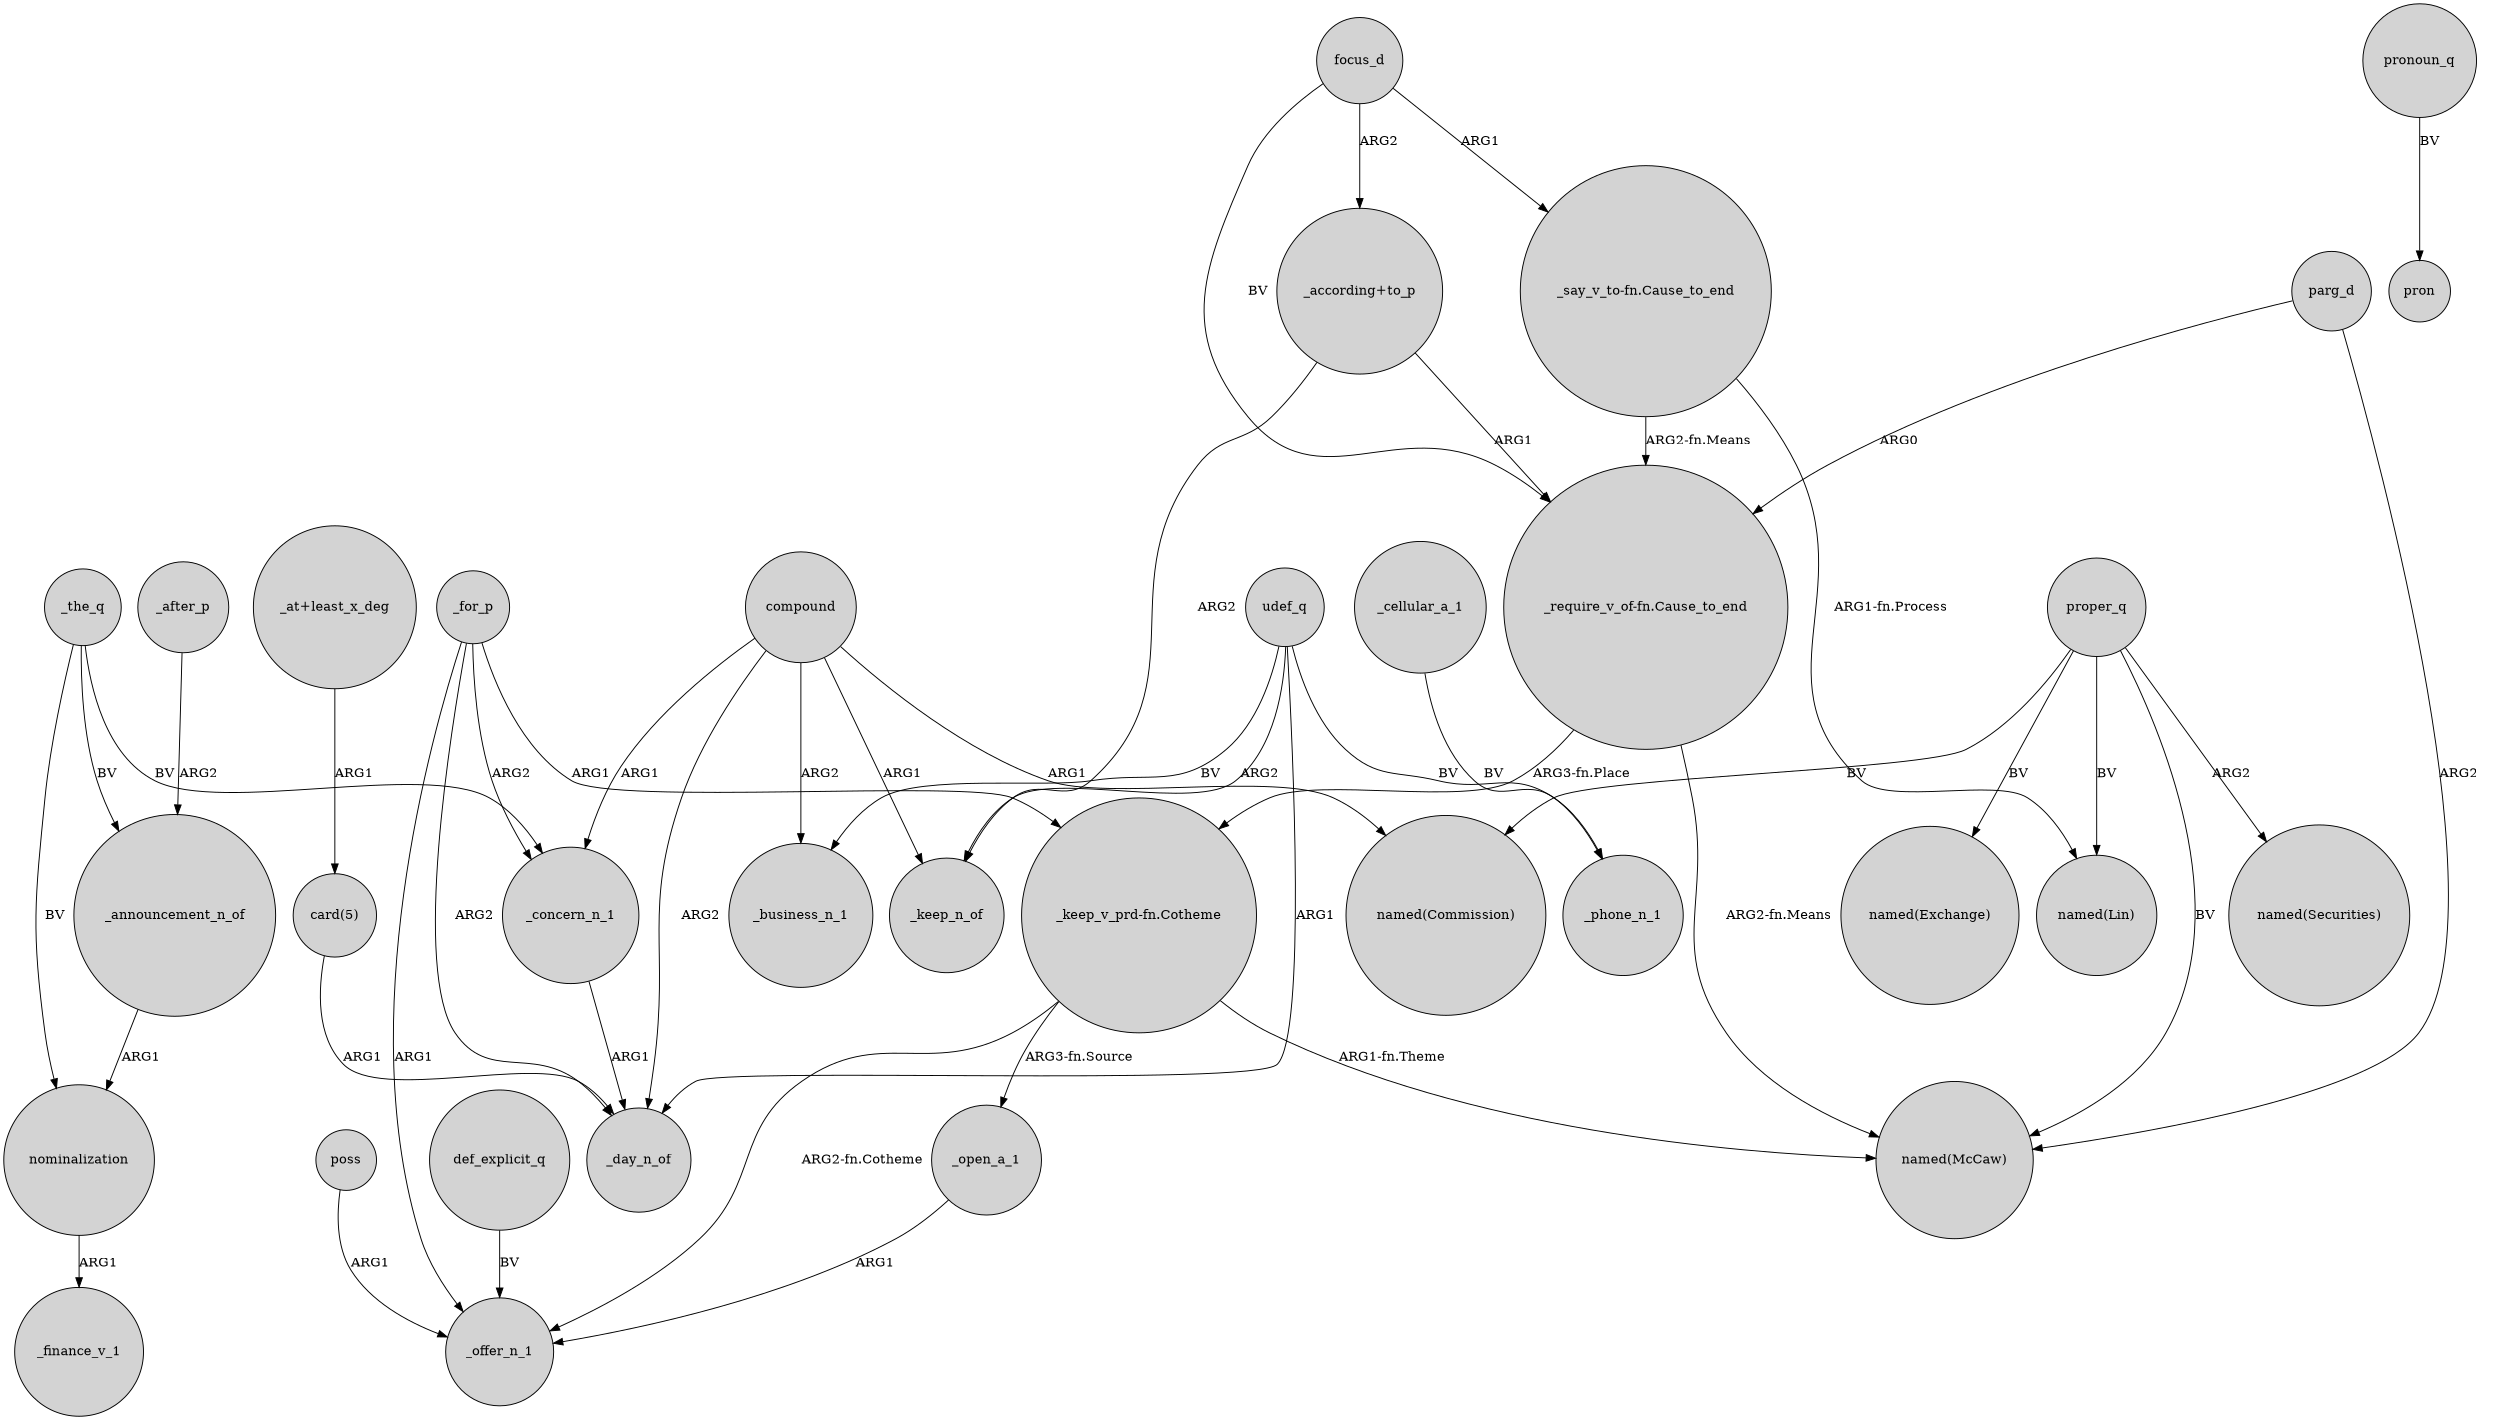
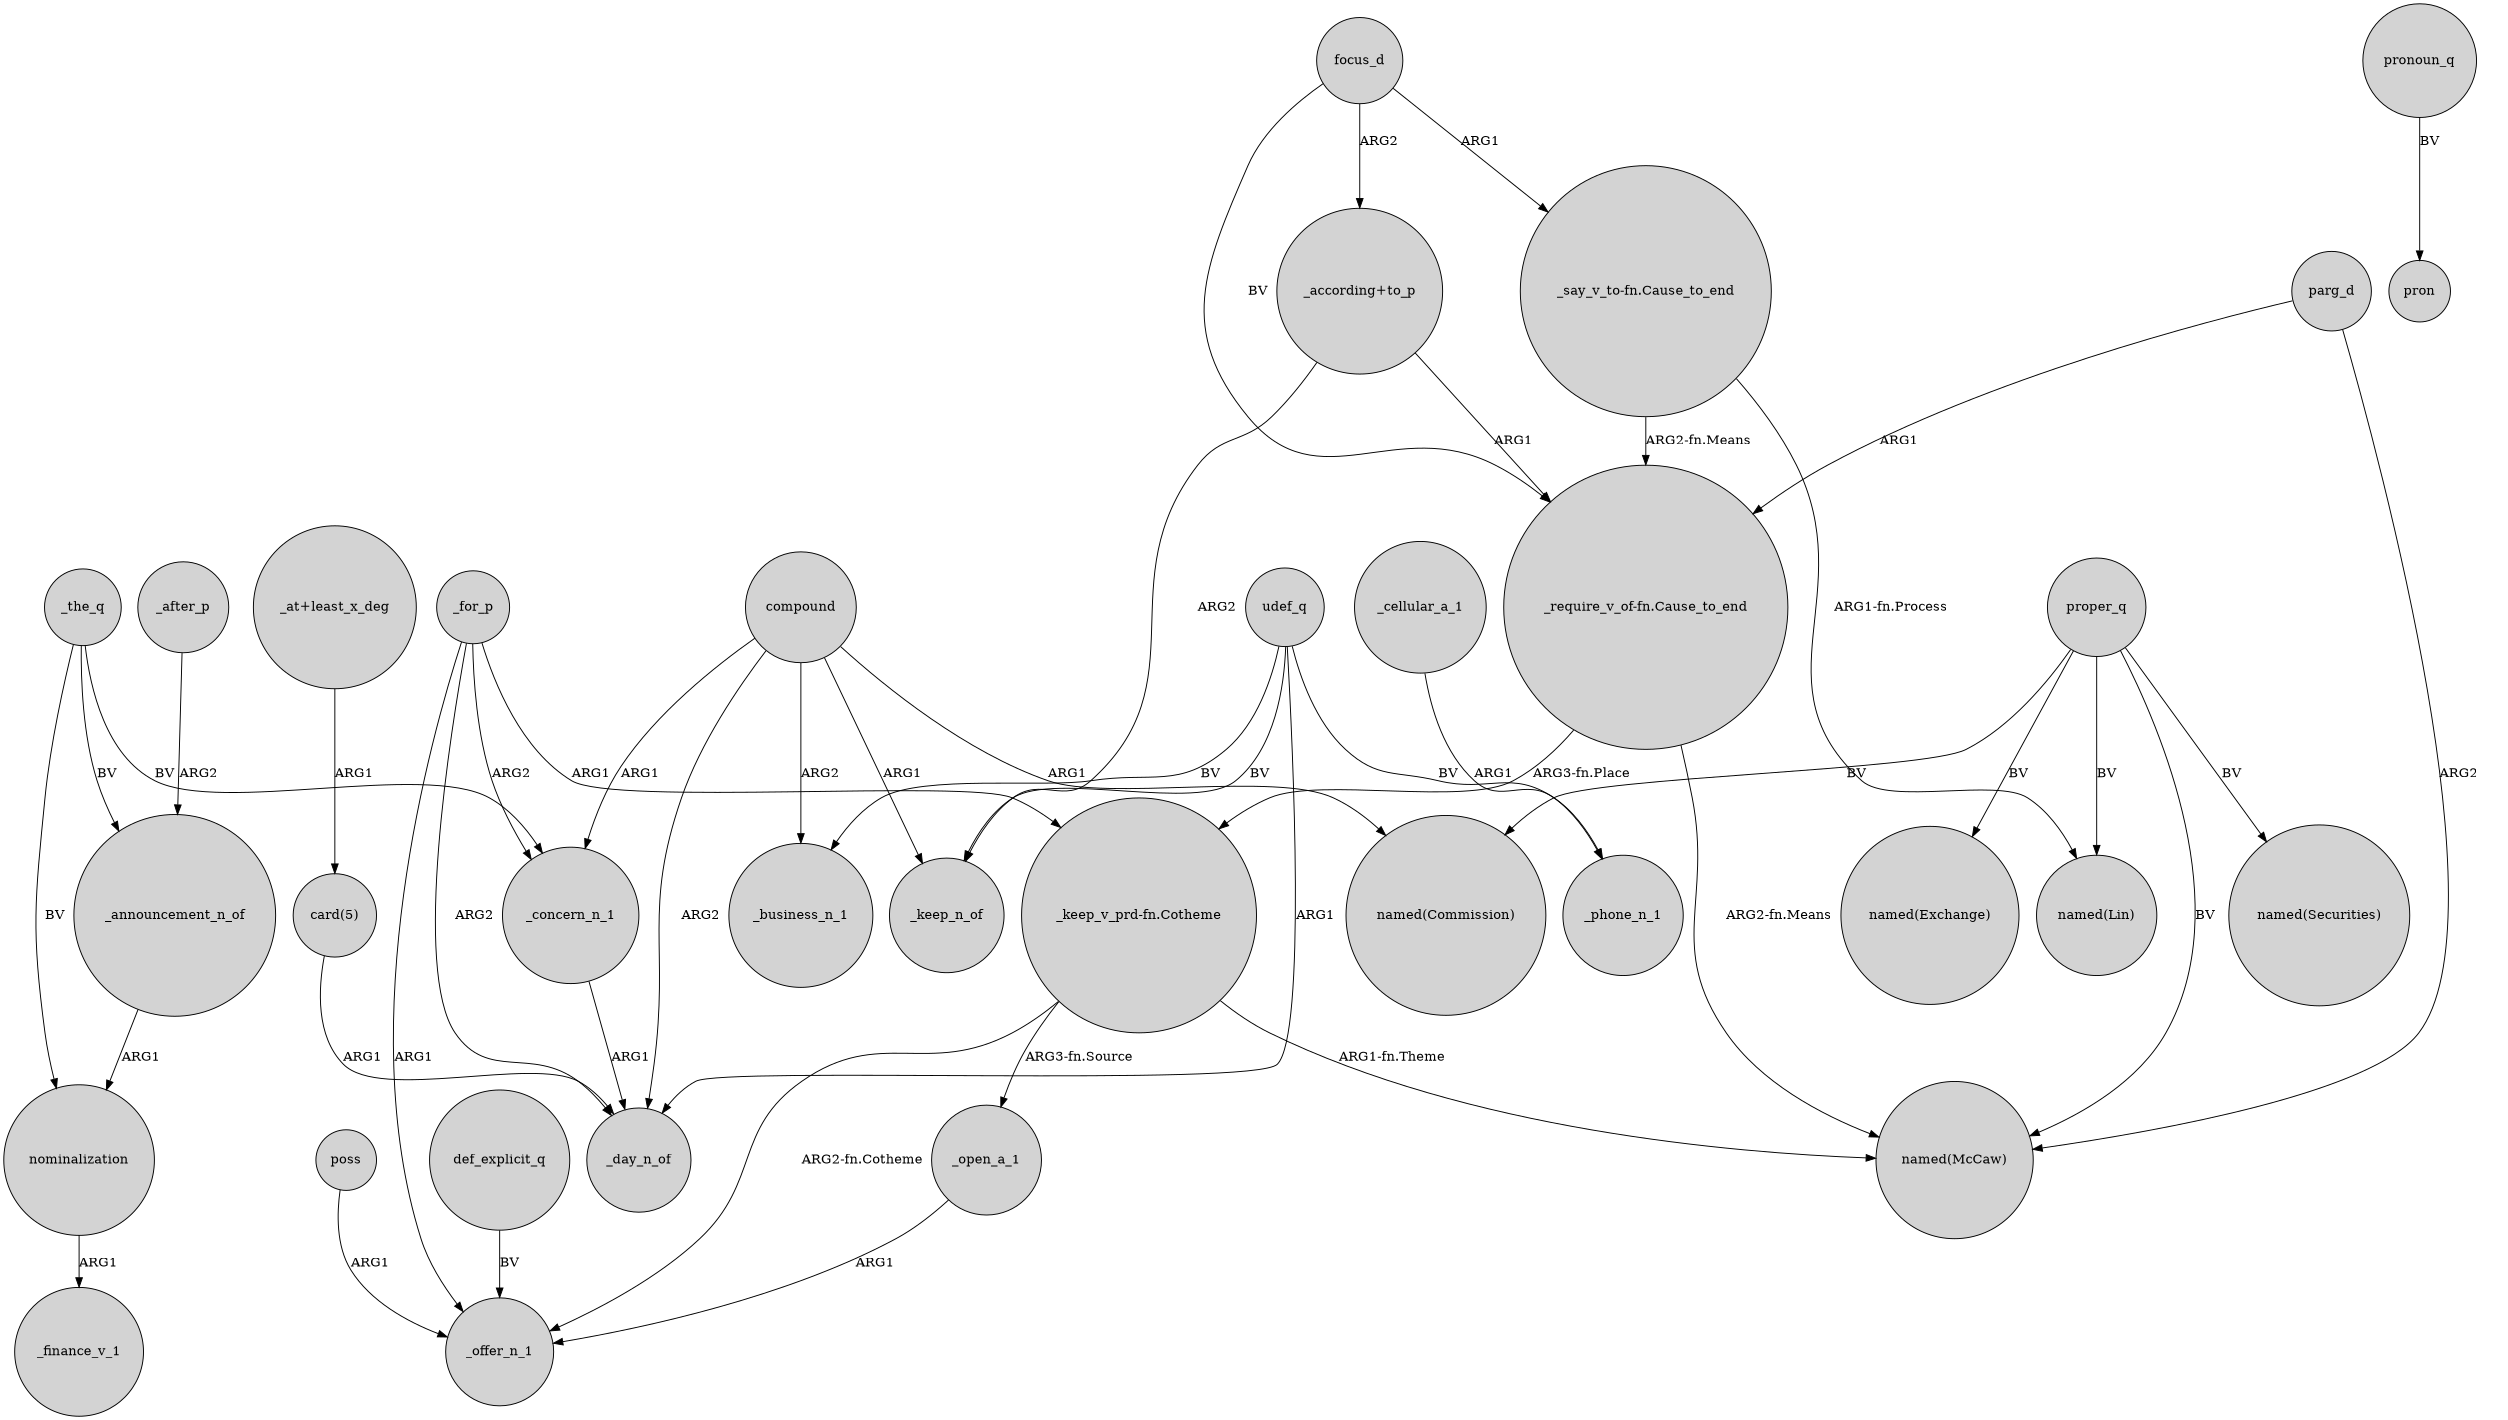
edge "parg_d" -> "_require_v_of-fn.Cause_to_end": label "ARG0" -> "ARG1"
edge "udef_q" -> "_keep_n_of": label "ARG2" -> "BV"
edge "_cellular_a_1" -> "_phone_n_1": label "BV" -> "ARG1"
edge "proper_q" -> "named(Securities)": label "ARG2" -> "BV"
